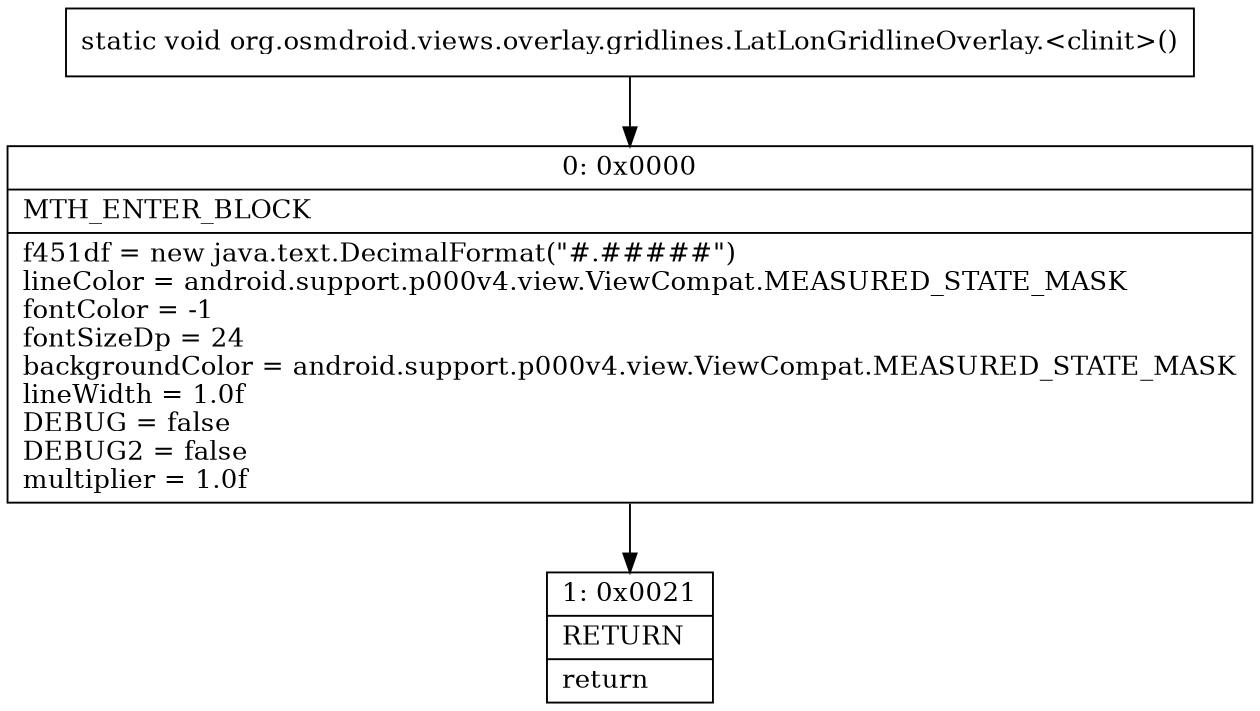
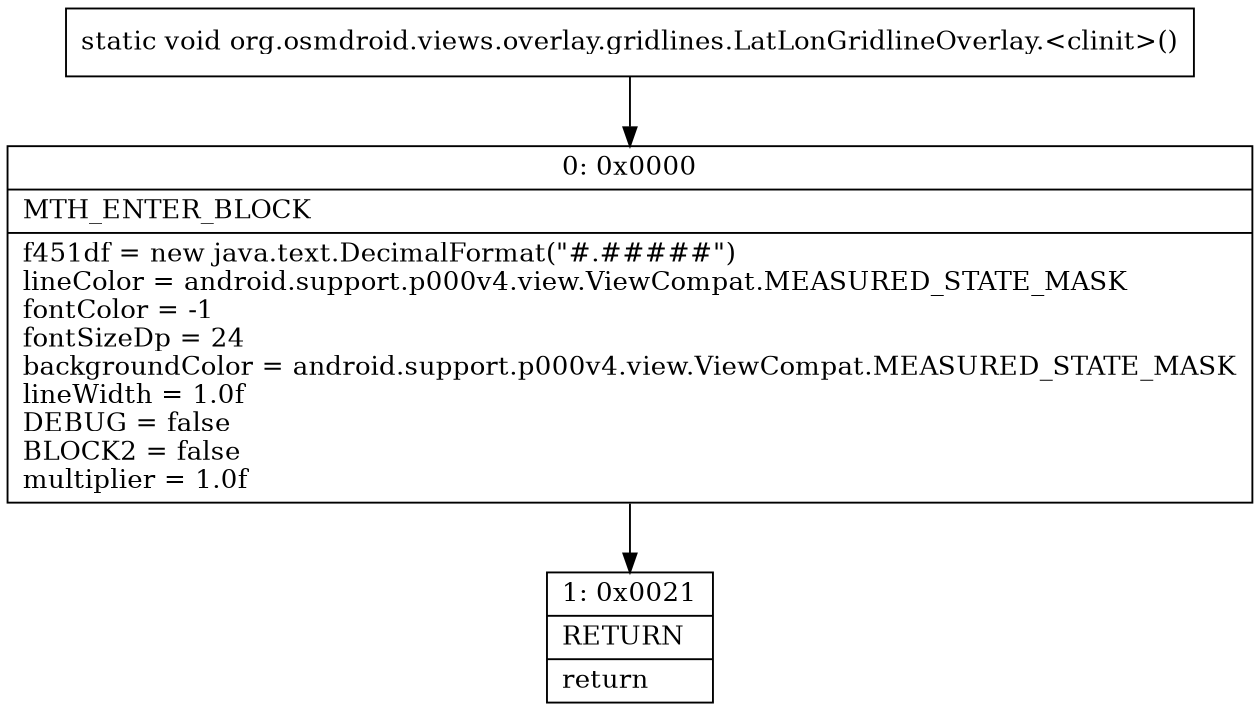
node "0: 0x0000": text "DEBUG2 = false" -> "BLOCK2 = false"
